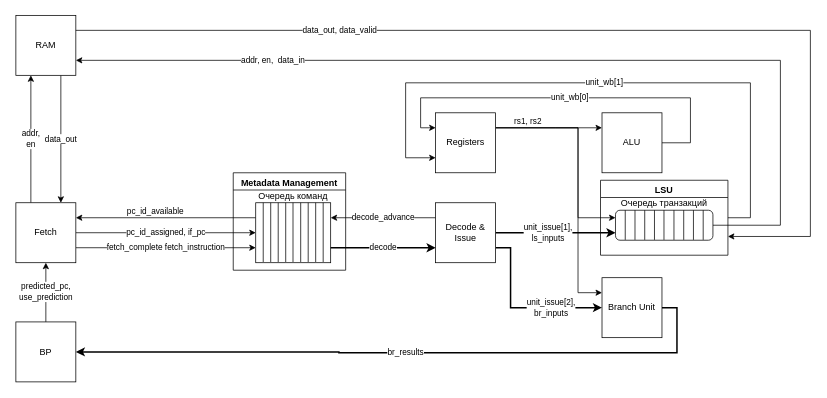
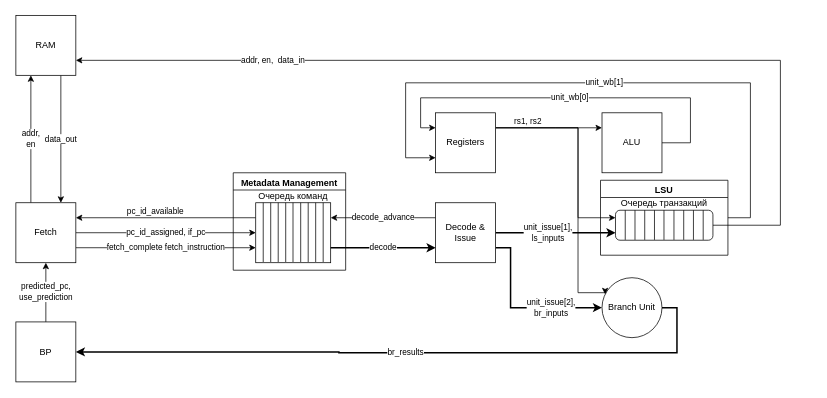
edge "RAM" -> "LSU": removed, label "data_out, data_valid"
node "Branch Unit": shape rectangle -> ellipse
